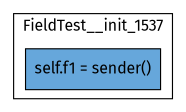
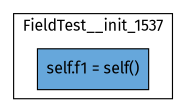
node "self.f1 = sender()": label "self.f1 = sender()" -> "self.f1 = self()"
